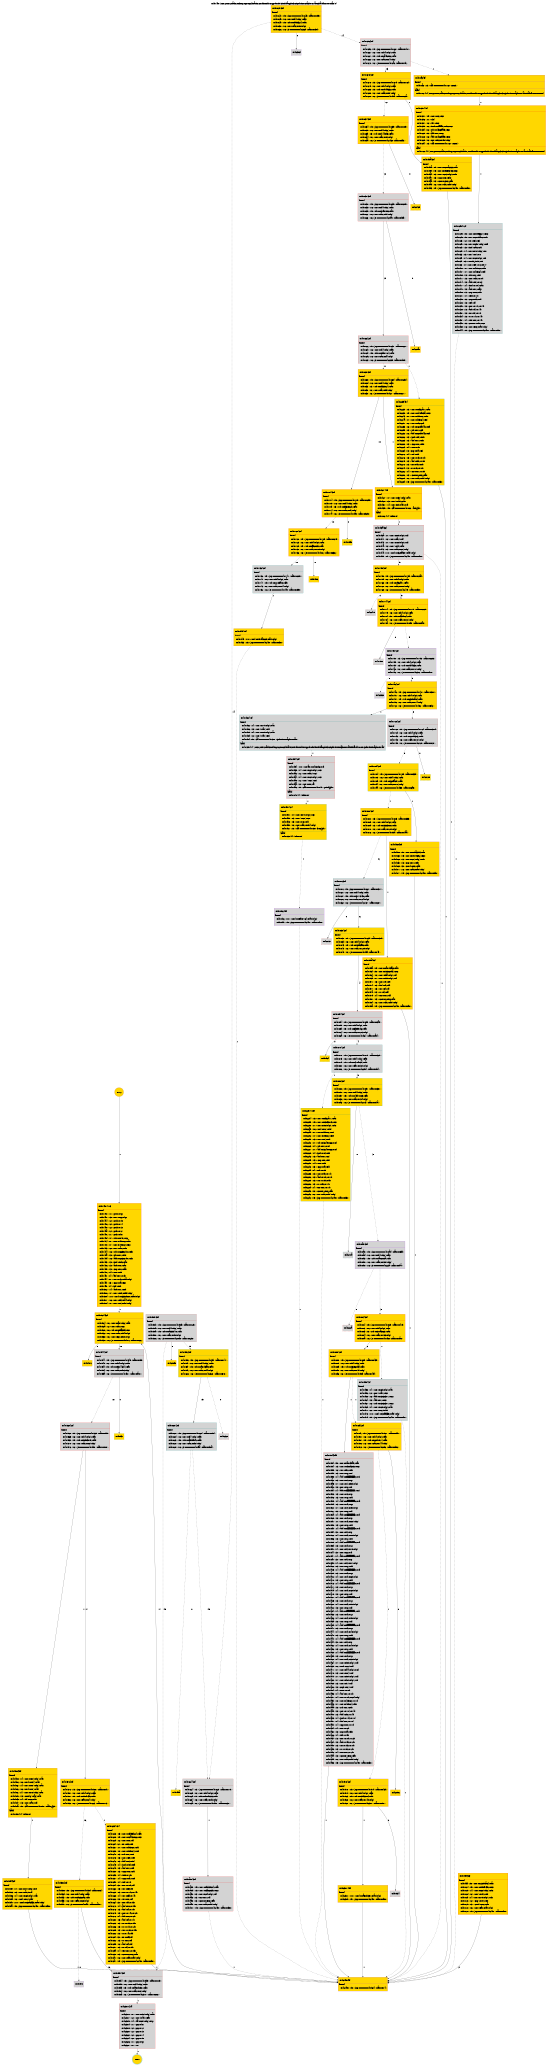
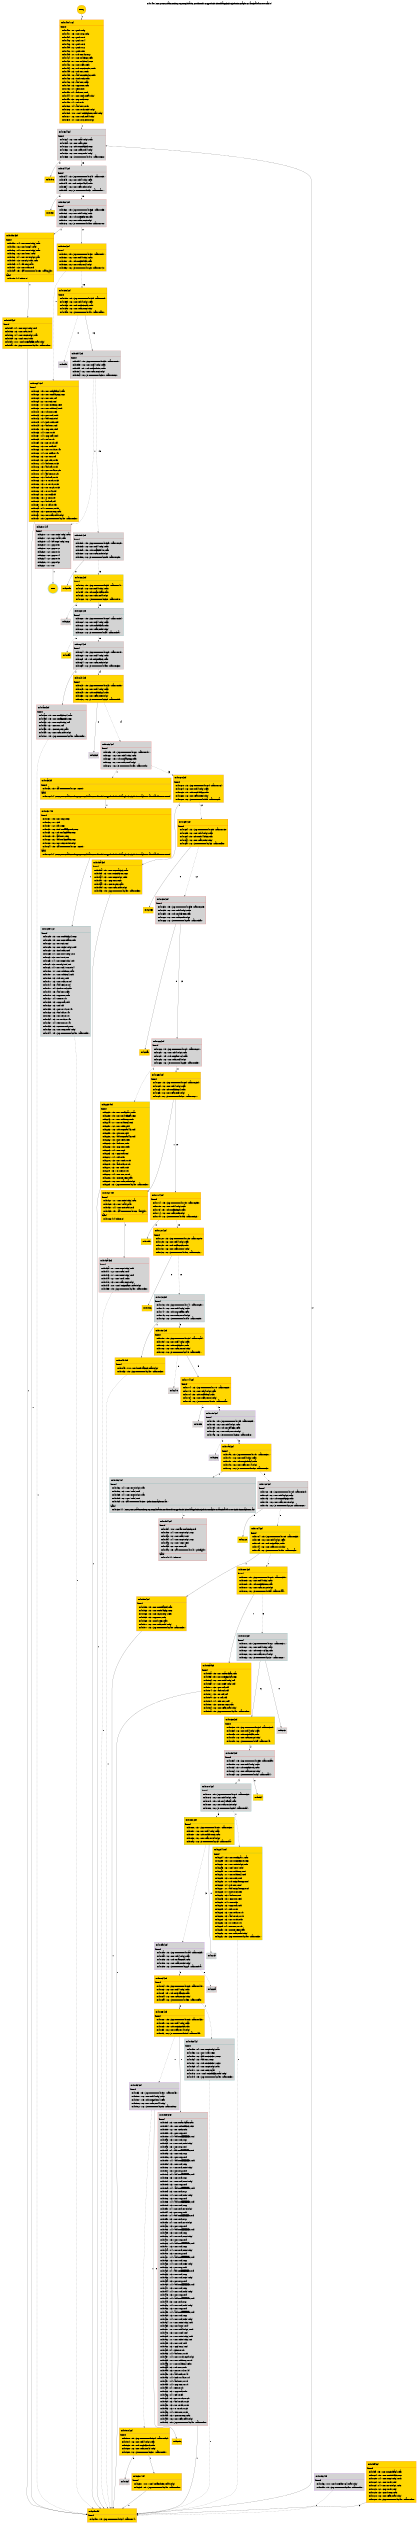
edge "0x401b3a [36]" -> "0x401758 [28]": now "0x40173c [28]" -> "0x401758 [28]"
node "0x401db1 [21]": removed
edge "0x401640 [28]" -> "0x401624 [28]": reversed
node "0x401524 [32]": fillcolor gold -> lightgrey
node "0x4018fc [28]": fillcolor gold -> lightgrey
edge "0x4015d0 [28]" -> "0x4015b4 [28]": reversed
